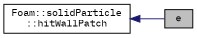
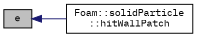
edge "e" -> "Foam::solidParticle ::hitWallPatch": reversed
